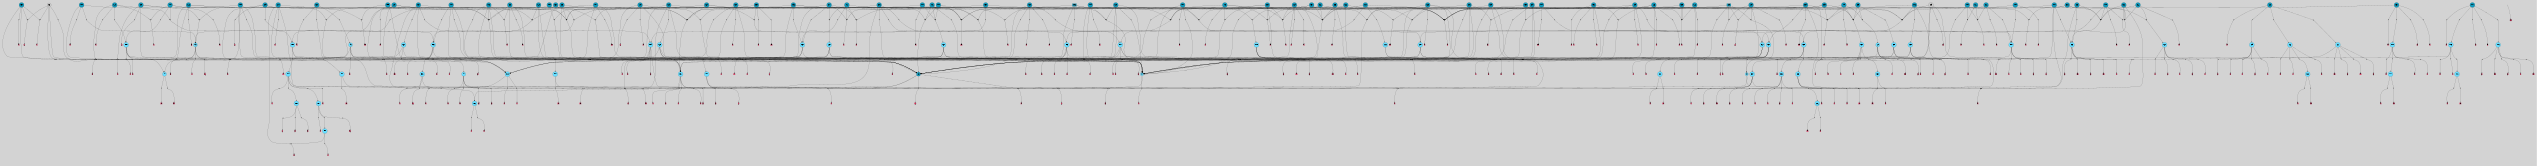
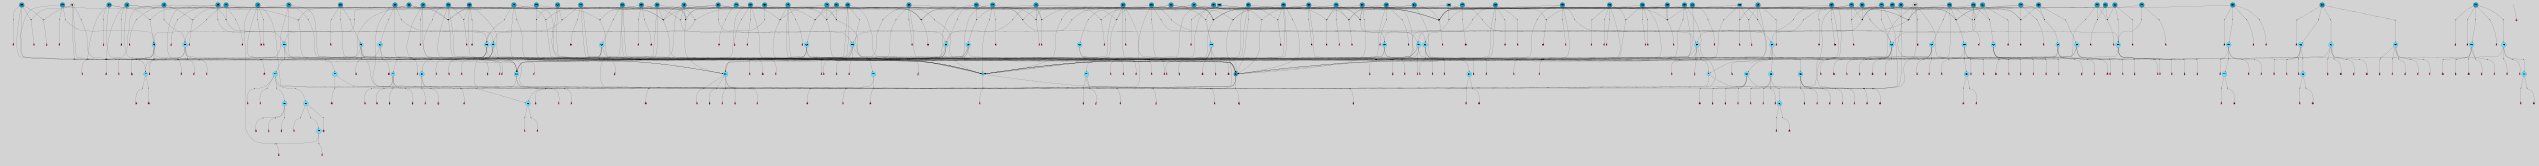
node "T333": removed
node "T683": shape circle -> box
